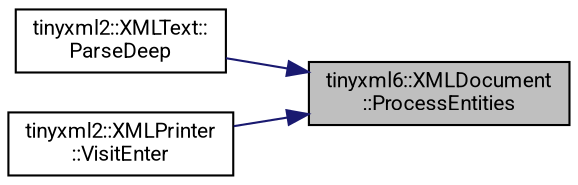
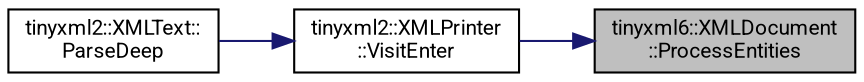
edge "tinyxml2::XMLText:: ParseDeep" -> "tinyxml6::XMLDocument ::ProcessEntities": now "tinyxml2::XMLText:: ParseDeep" -> "tinyxml2::XMLPrinter ::VisitEnter"
